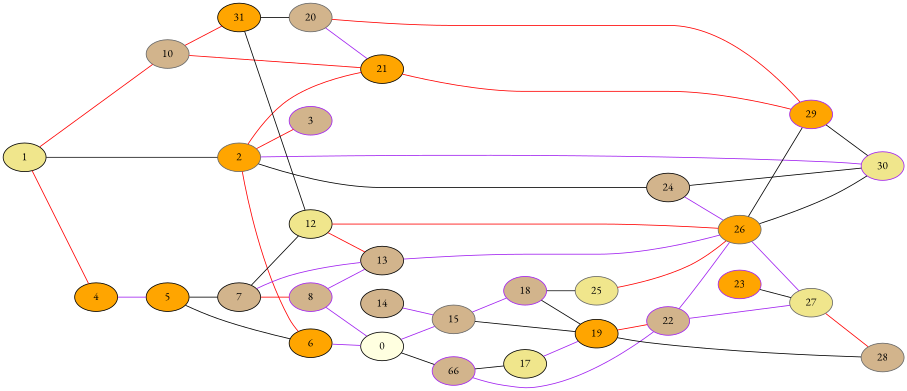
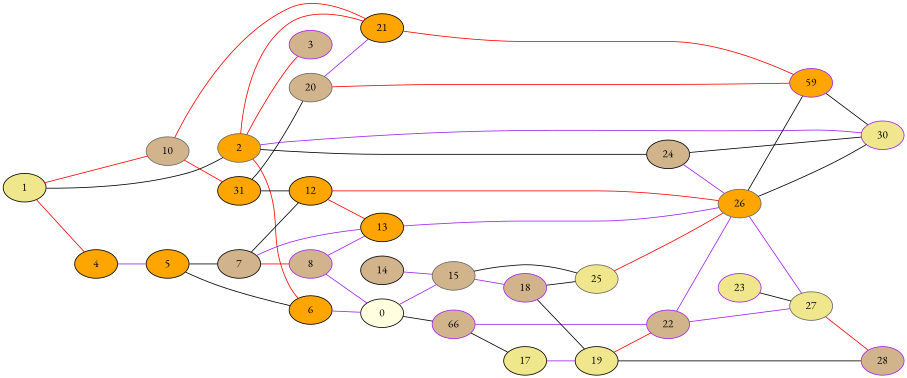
node "29": label "29" -> "59"
node "12": fillcolor khaki -> orange
node "13": fillcolor tan -> orange
node "23": fillcolor orange -> khaki
edge "15" -- "19": now "15" -- "25"
node "19": fillcolor orange -> khaki
node "28": color gray40 -> purple
